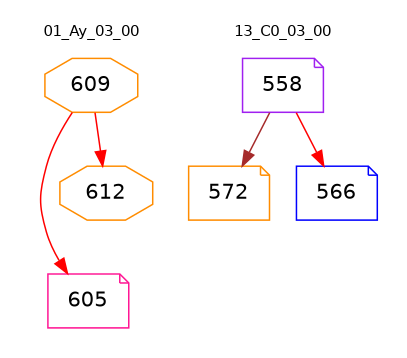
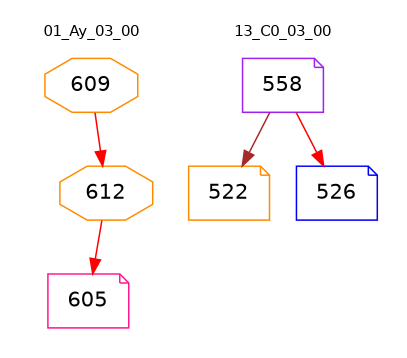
edge "609" -> "605": now "612" -> "605"
node "572": label "572" -> "522"
node "566": label "566" -> "526"
